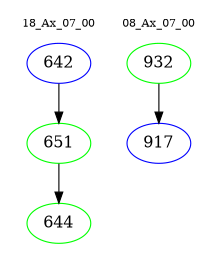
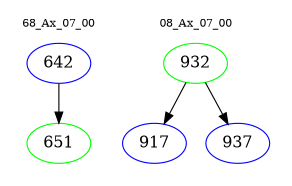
cluster "18_Ax_07_00": label "18_Ax_07_00" -> "68_Ax_07_00"
node "937": added
node "644": removed
